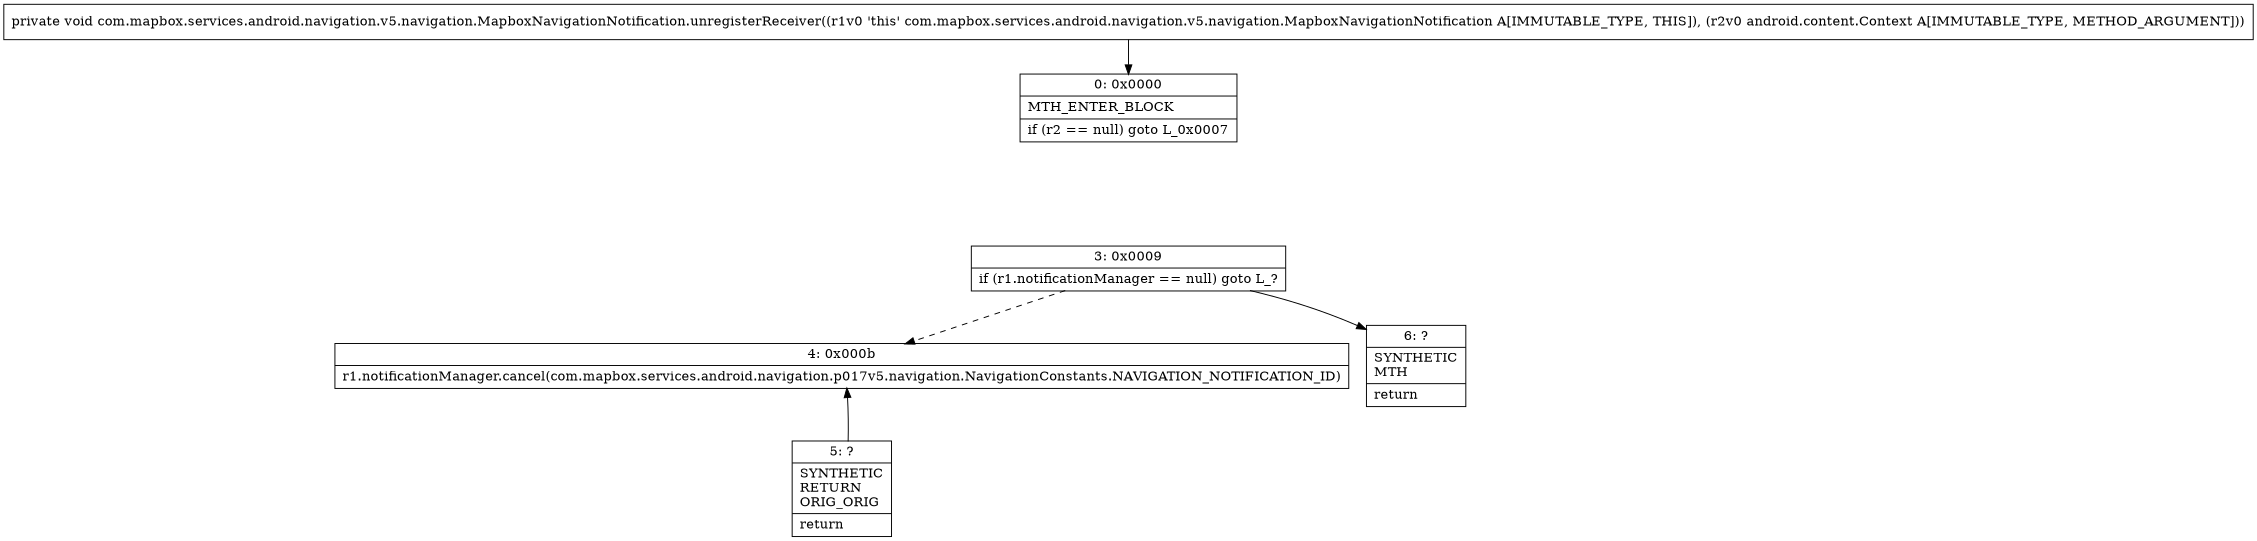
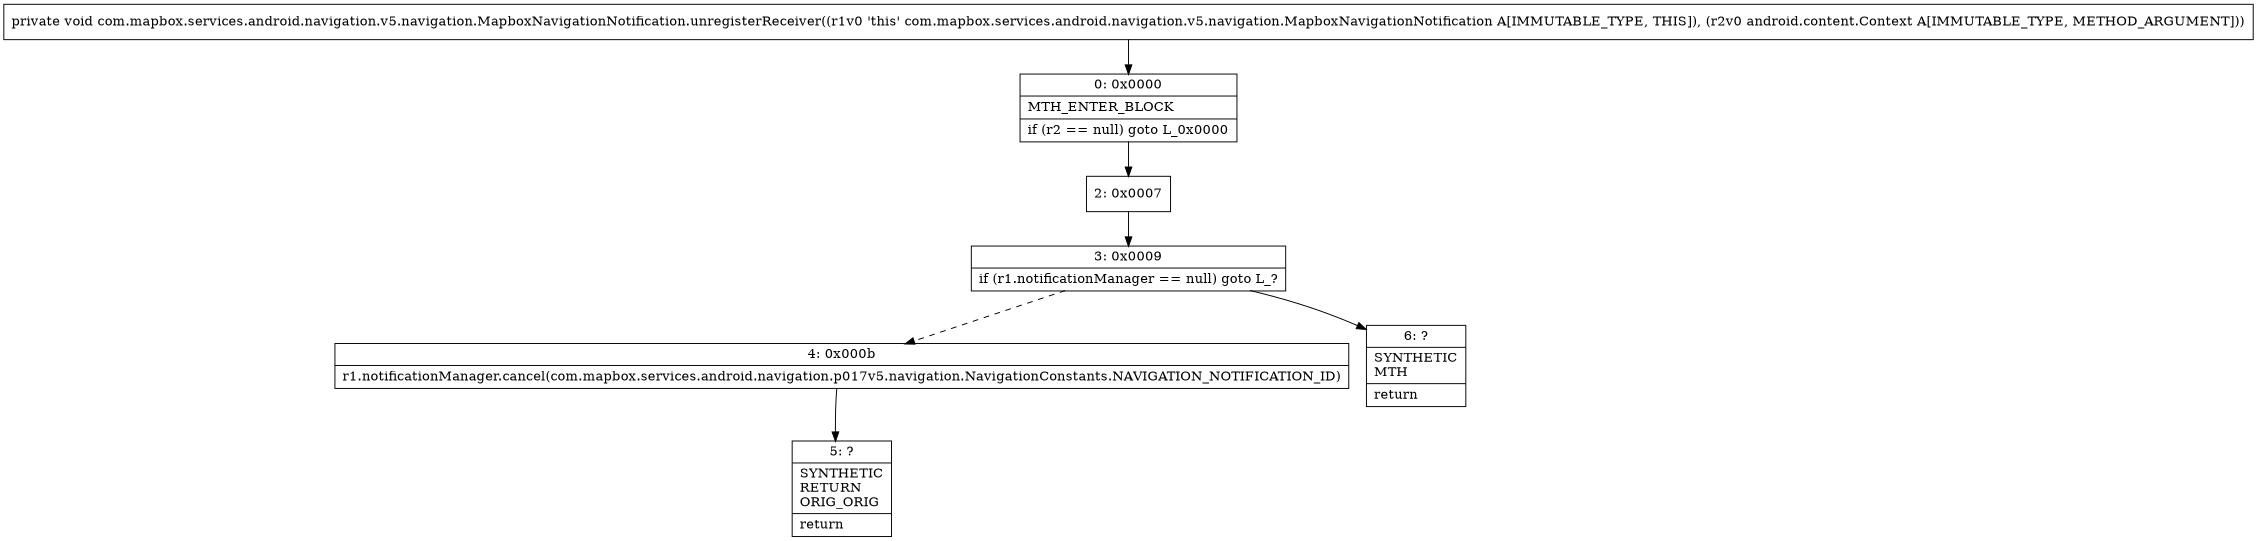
node "0: 0x0000": text "if (r2 == null) goto L_0x0007" -> "if (r2 == null) goto L_0x0000"
node "2: 0x0007": added
edge "5: ?" -> "4: 0x000b": reversed
